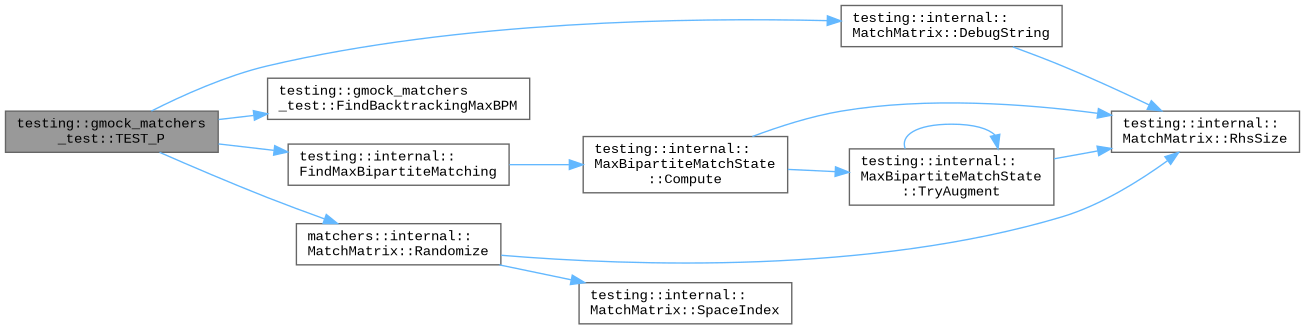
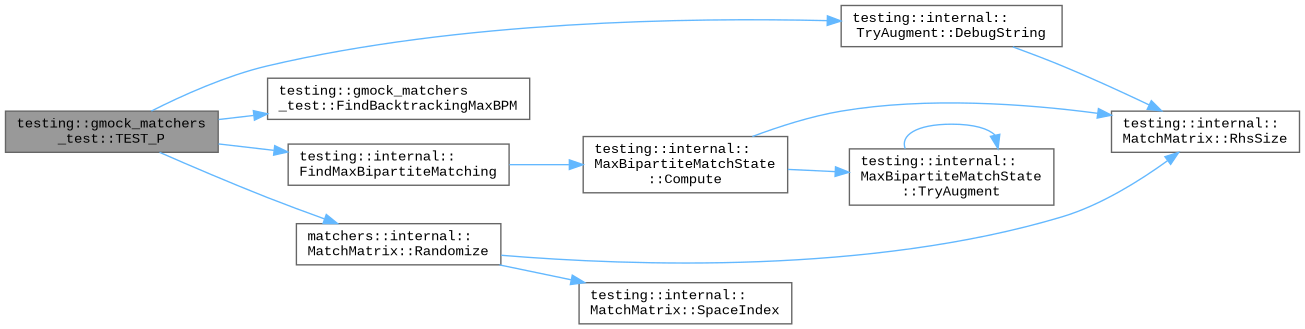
node "testing::internal:: MatchMatrix::DebugString": label "testing::internal:: MatchMatrix::DebugString" -> "testing::internal:: TryAugment::DebugString"
edge "testing::internal:: MaxBipartiteMatchState ::TryAugment" -> "testing::internal:: MatchMatrix::RhsSize": removed
